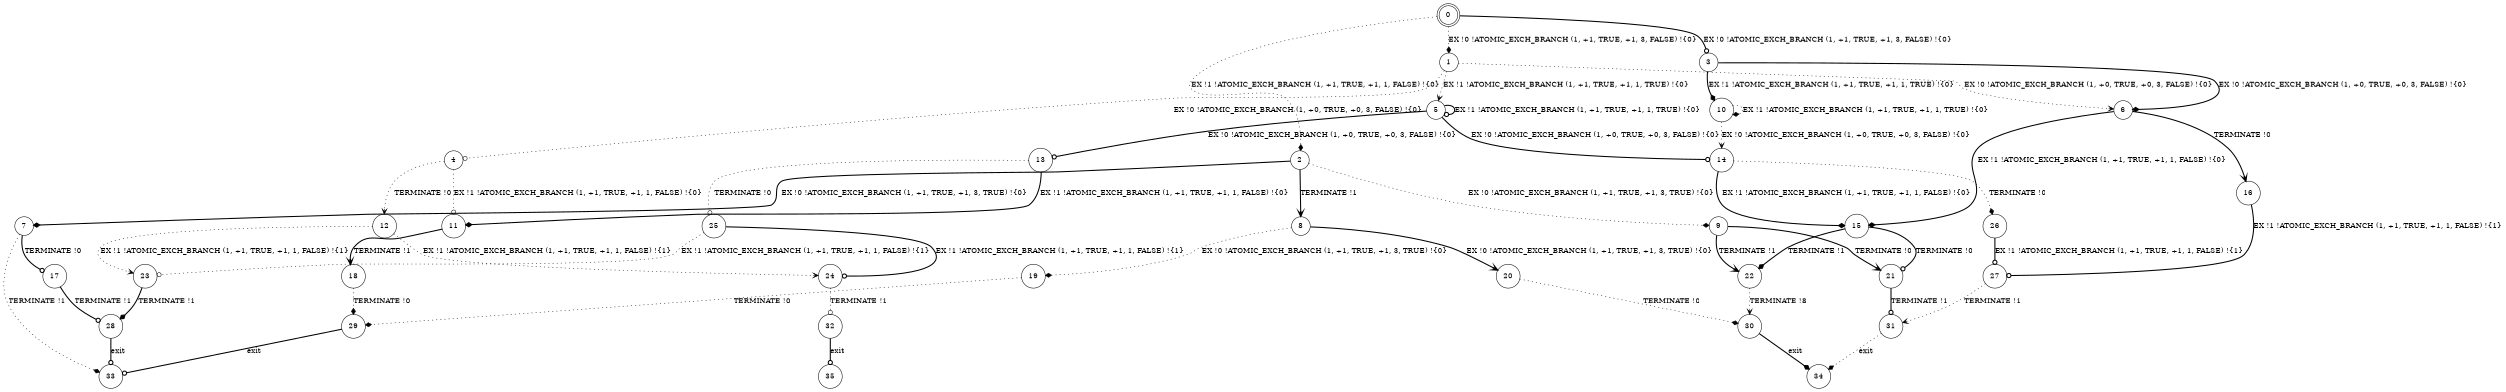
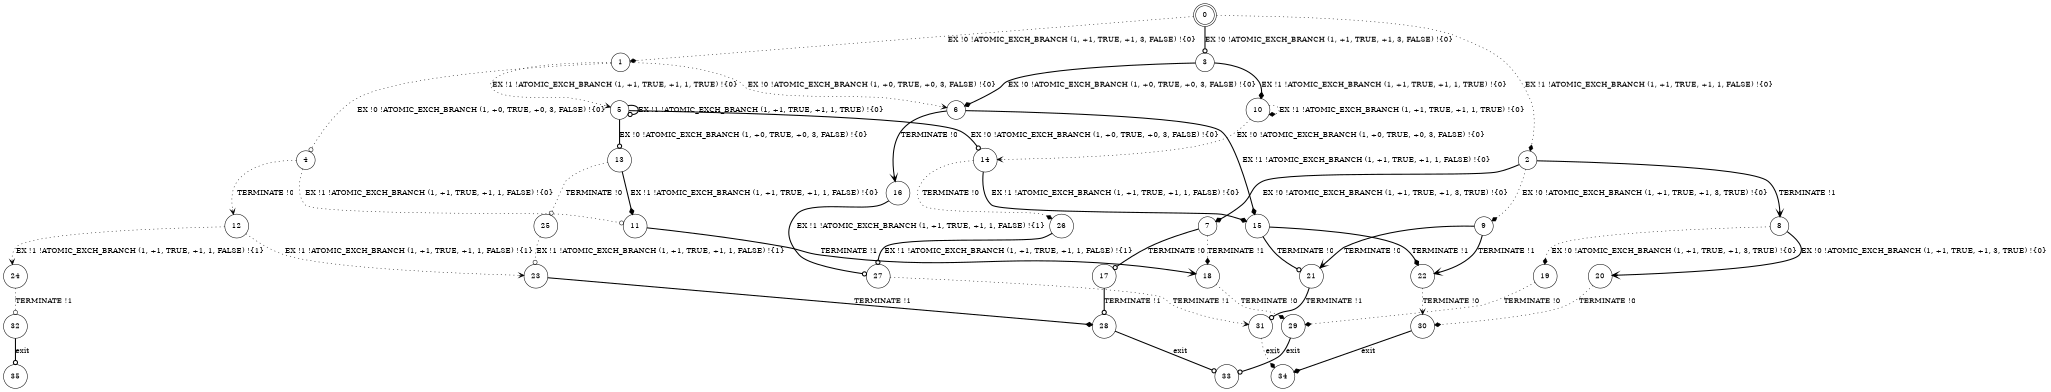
edge "25" -> "24": removed, label "EX !1 !ATOMIC_EXCH_BRANCH (1, +1, TRUE, +1, 1, FALSE) !{1}"
edge "22" -> "30": label "TERMINATE !8" -> "TERMINATE !0"
edge "7" -> "33": now "7" -> "18"
